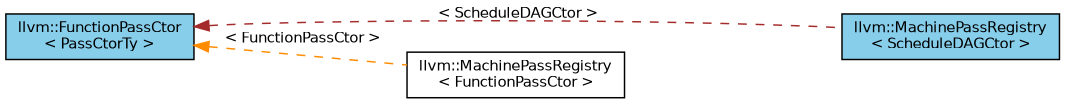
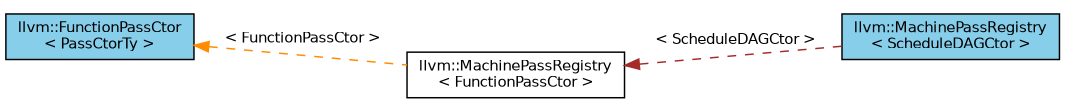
edge "llvm::MachinePassRegistry < ScheduleDAGCtor >" -> "llvm::FunctionPassCtor < PassCtorTy >": now "llvm::MachinePassRegistry < ScheduleDAGCtor >" -> "llvm::MachinePassRegistry < FunctionPassCtor >"
